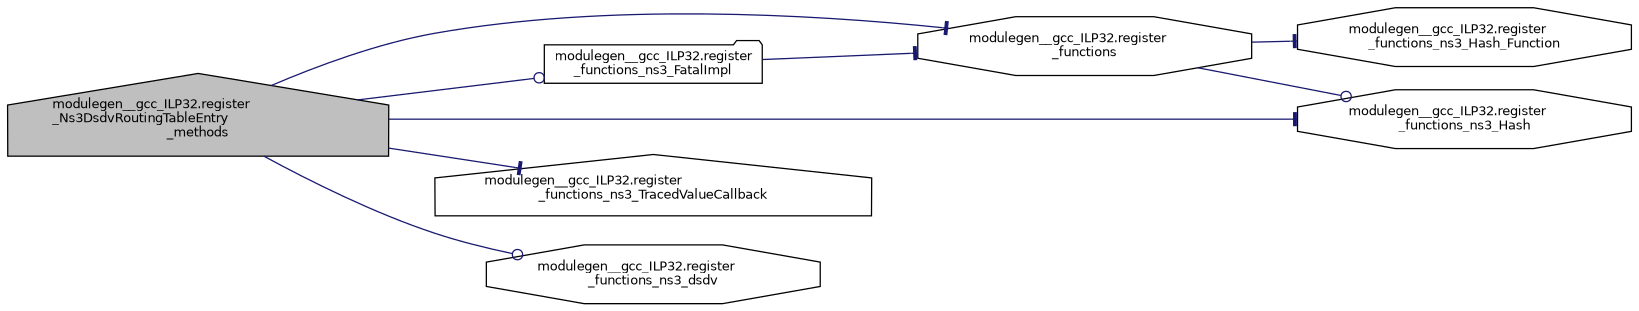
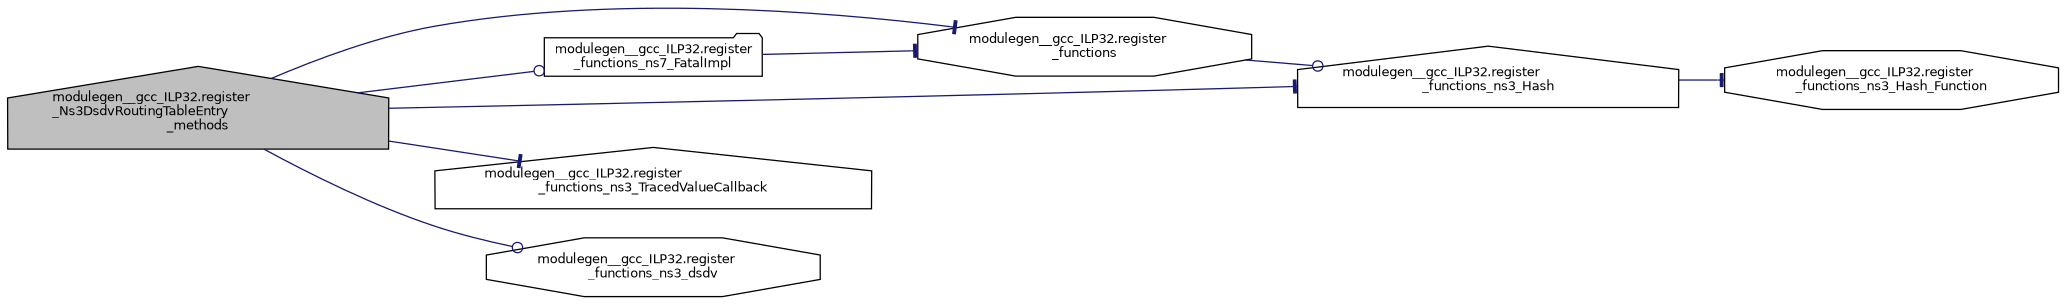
edge "modulegen__gcc_ILP32.register _functions" -> "modulegen__gcc_ILP32.register _functions_ns3_Hash_Function": now "modulegen__gcc_ILP32.register _functions_ns3_Hash" -> "modulegen__gcc_ILP32.register _functions_ns3_Hash_Function"
node "modulegen__gcc_ILP32.register _functions_ns3_FatalImpl": label "modulegen__gcc_ILP32.register _functions_ns3_FatalImpl" -> "modulegen__gcc_ILP32.register _functions_ns7_FatalImpl"
node "modulegen__gcc_ILP32.register _functions_ns3_Hash": shape octagon -> house
